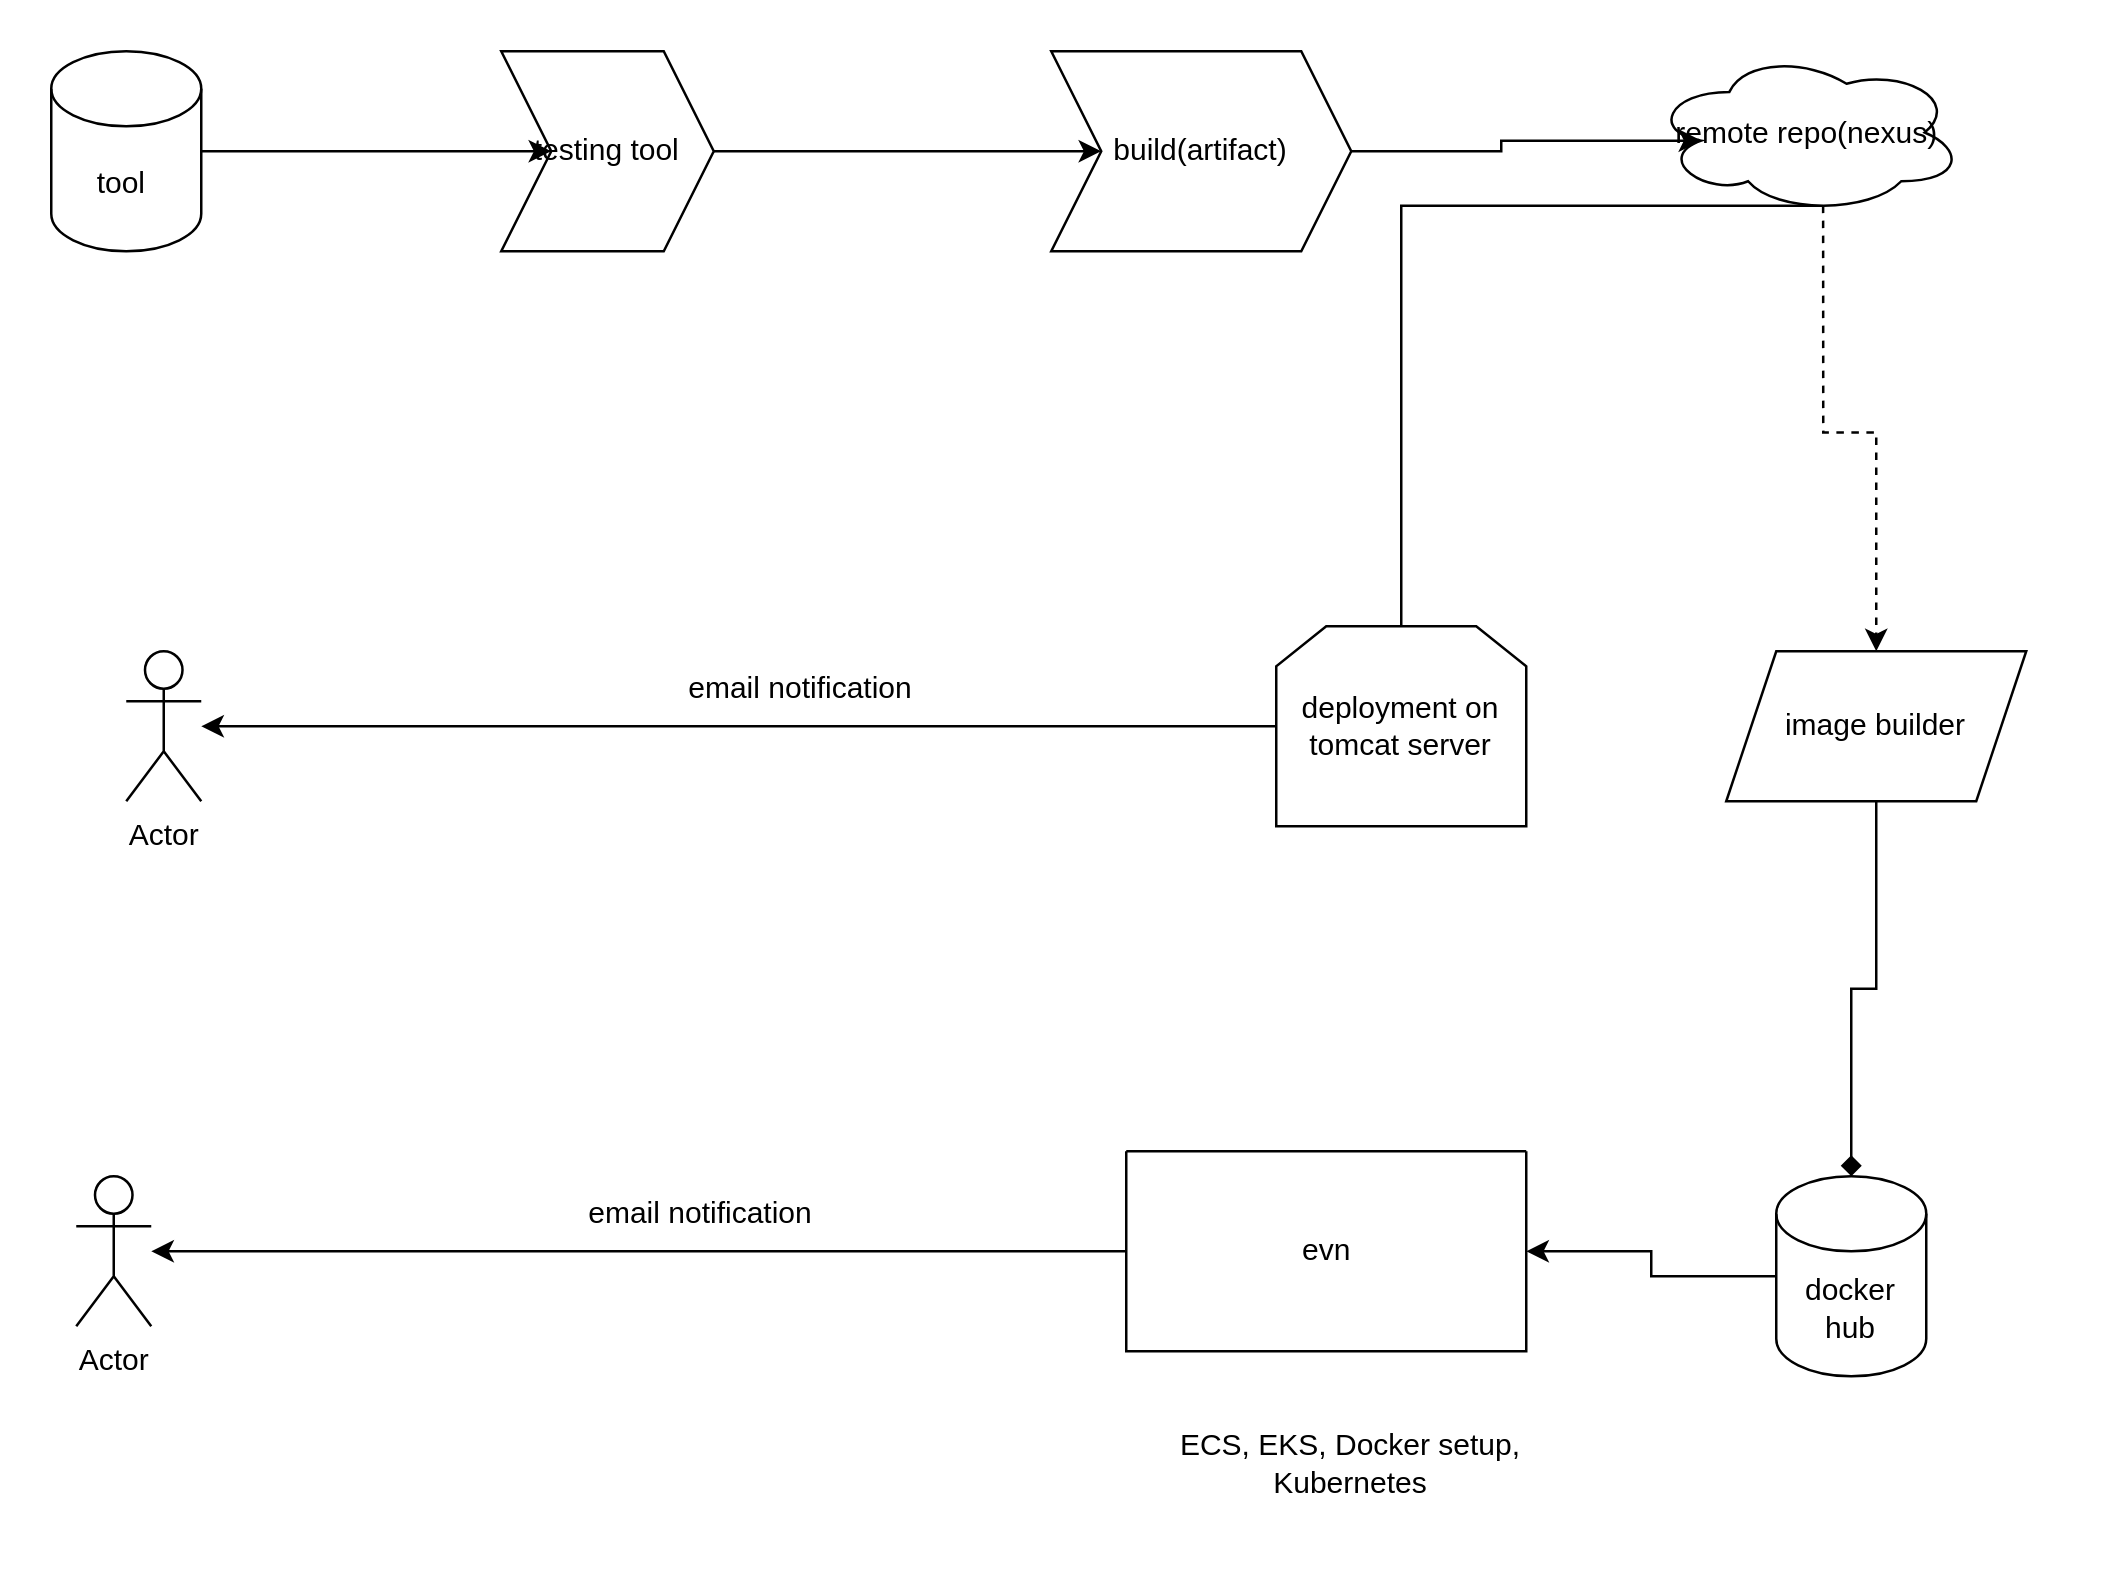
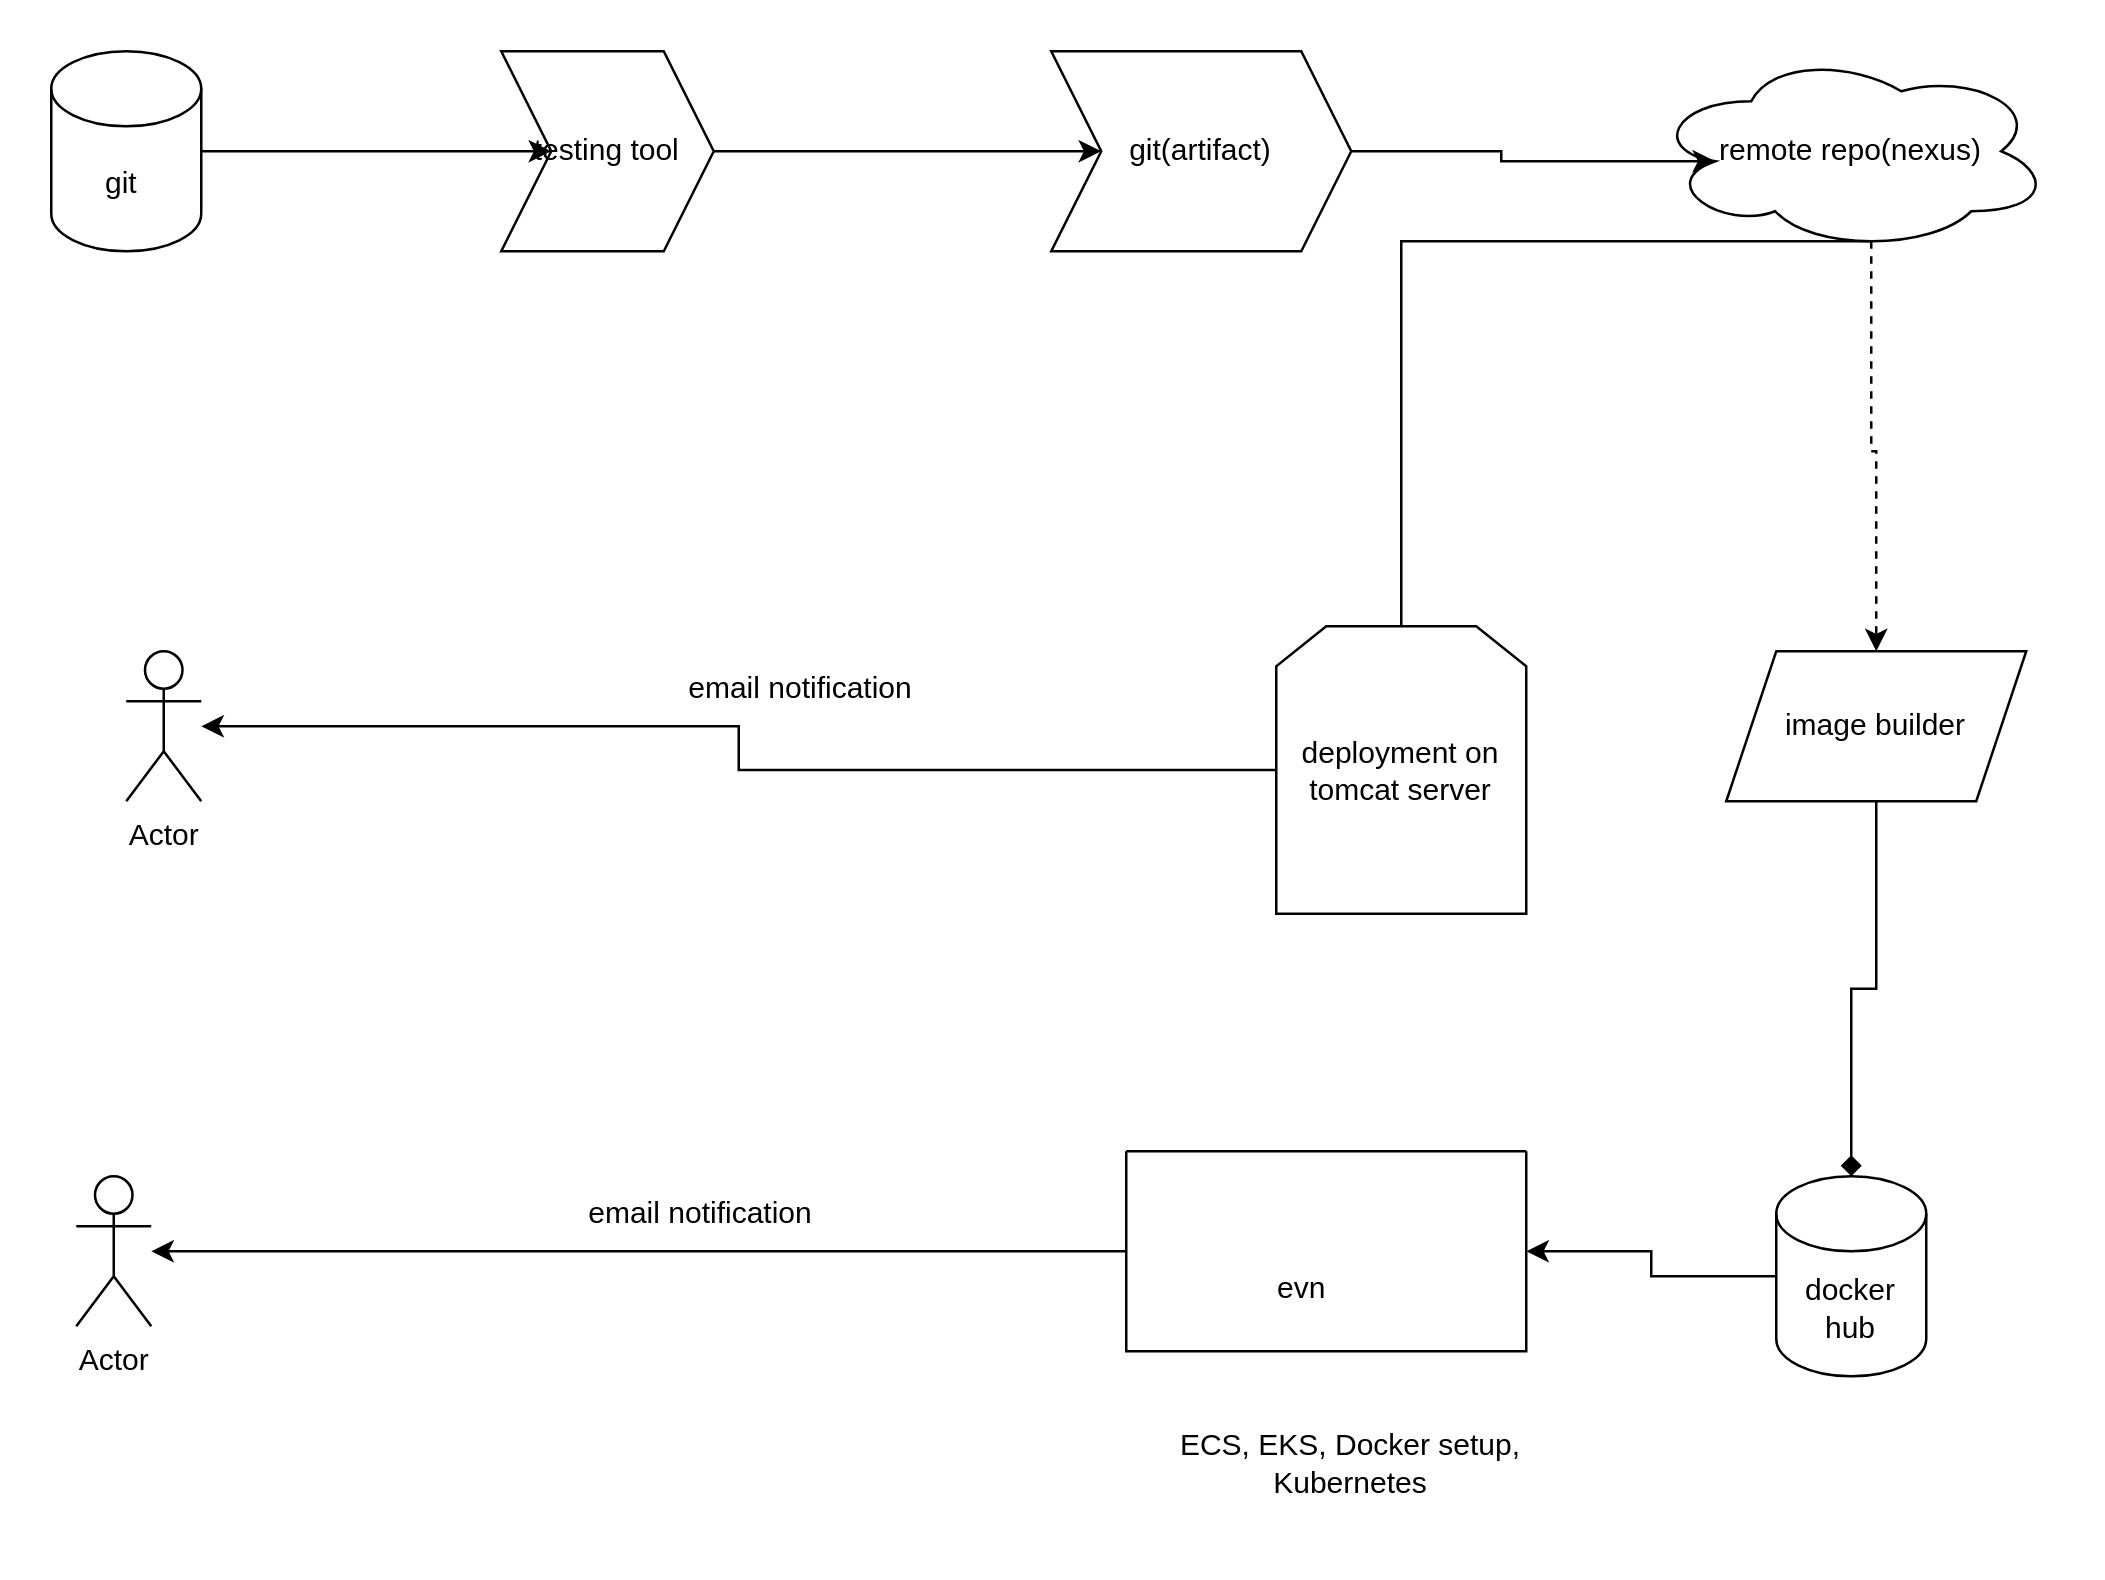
node "remote repo(nexus)": size 313x163 -> 400x200
node "build(artifact)": label "build(artifact)" -> "git(artifact)"
node "tool": label "tool" -> "git"
node "deployment on tomcat server": size 250x200 -> 250x288
node "evn": moved (1326, 1251) -> (1301, 1289)
